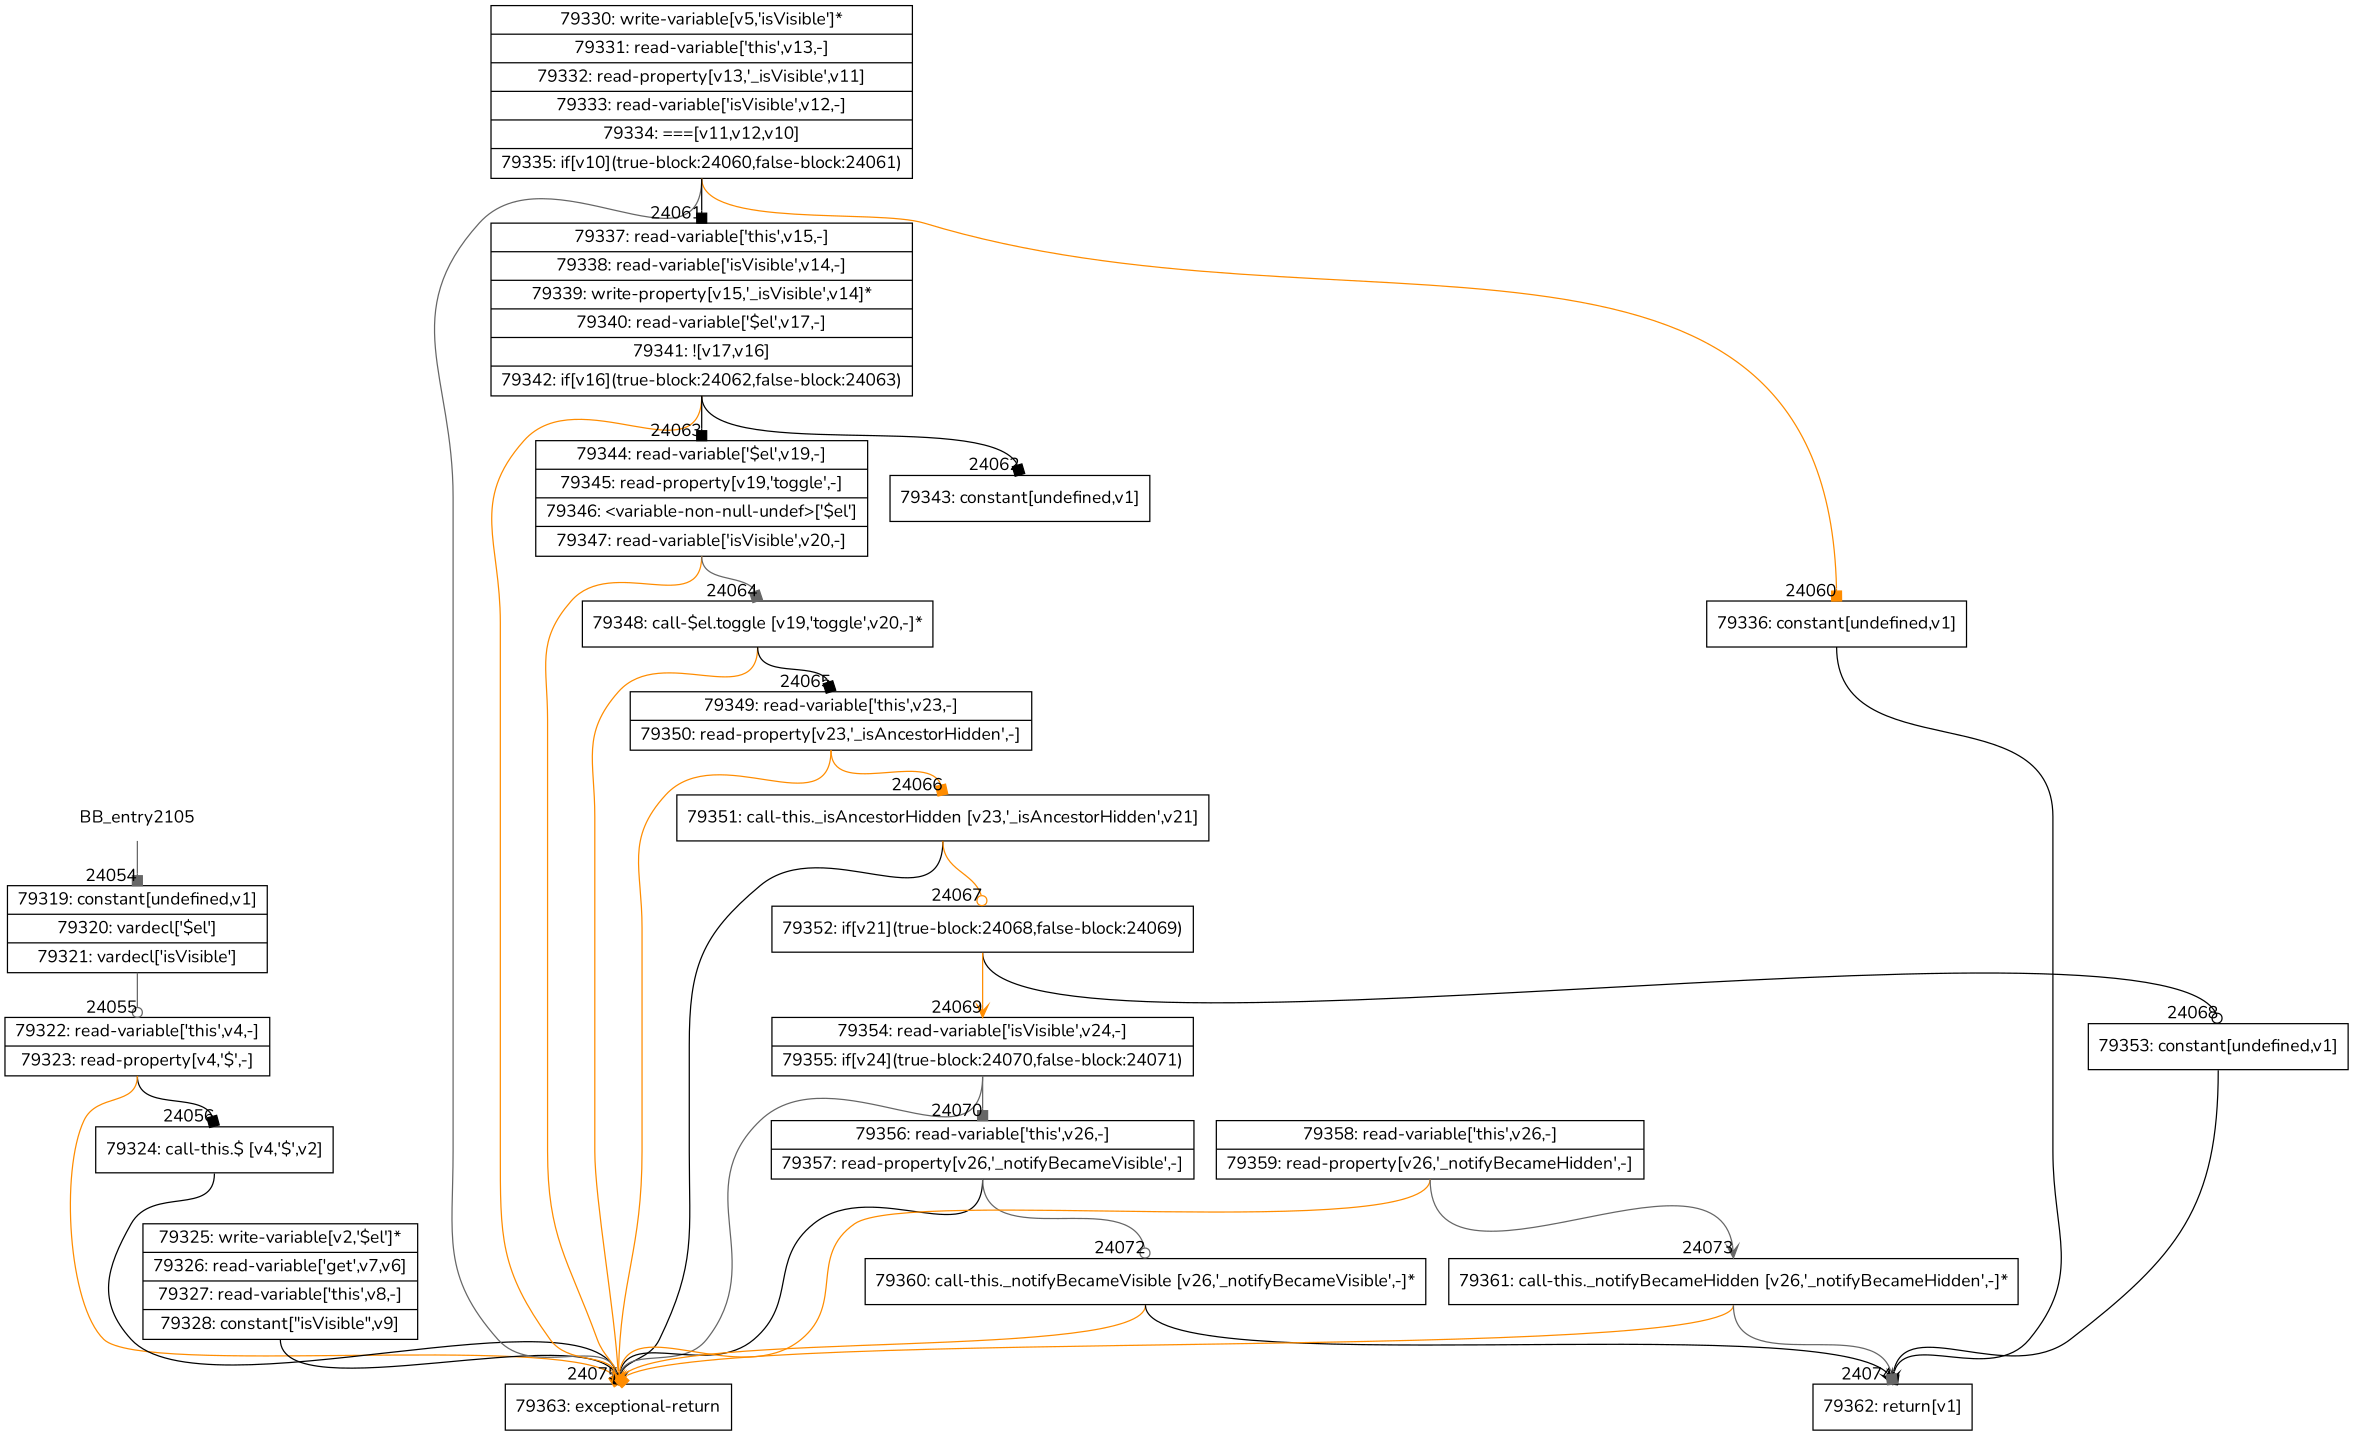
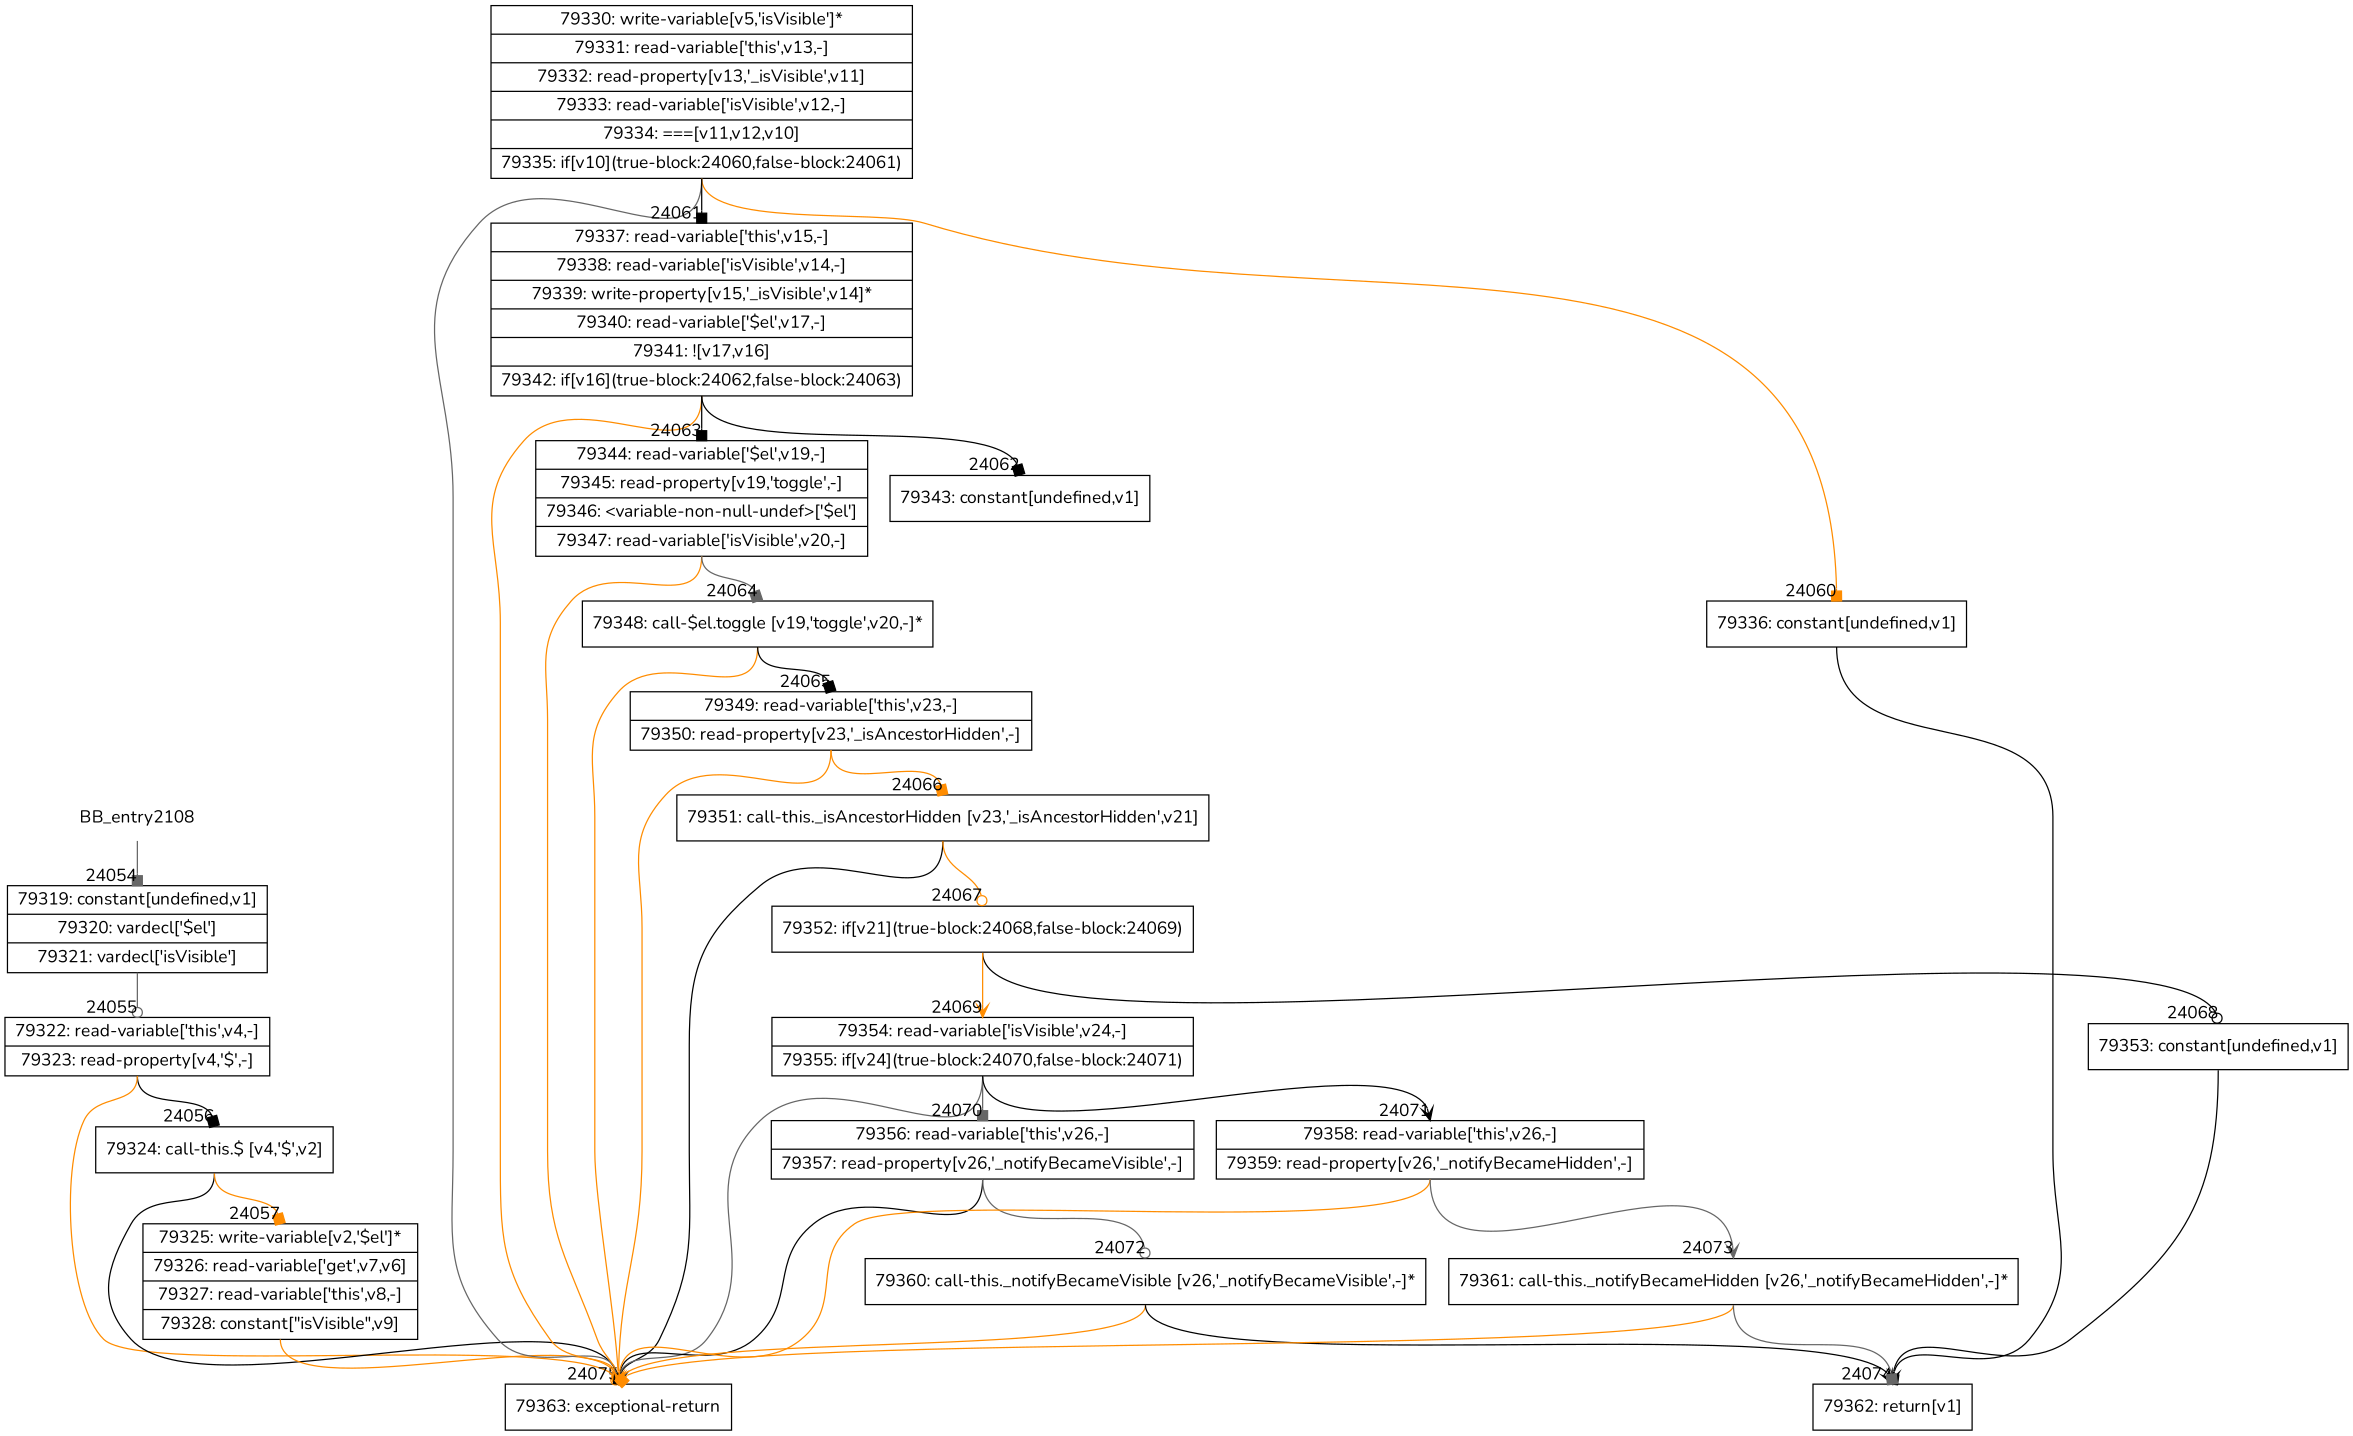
node "BB_entry2105": label "BB_entry2105" -> "BB_entry2108"
edge "79337: read-variable['this',v15,-]" -> "79363: exceptional-return": arrowhead odot -> vee
edge "79354: read-variable['isVisible',v24,-]" -> "79358: read-variable['this',v26,-]": added
edge "79324: call-this.$ [v4,'$',v2]" -> "79325: write-variable[v2,'$el']*": added
edge "79322: read-variable['this',v4,-]" -> "79363: exceptional-return": arrowhead box -> odot
edge "79325: write-variable[v2,'$el']*" -> "79363: exceptional-return": color black -> darkorange
